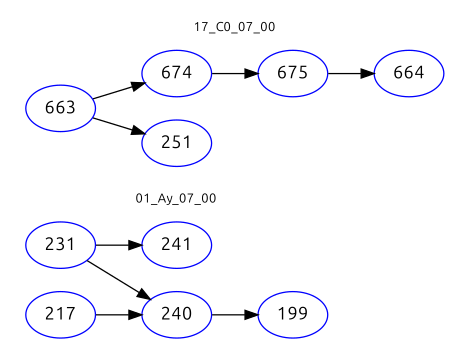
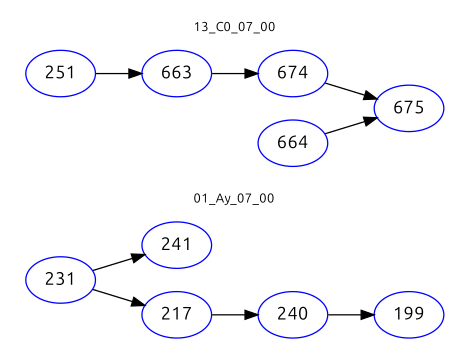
cluster "17_C0_07_00": label "17_C0_07_00" -> "13_C0_07_00"
edge "675" -> "664": reversed
edge "663" -> "251": reversed
edge "231" -> "240": now "231" -> "217"
